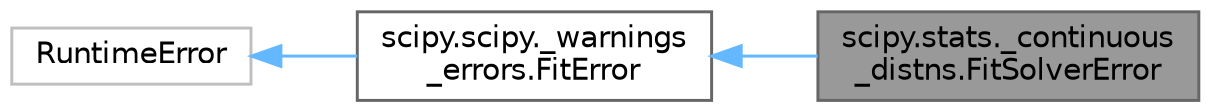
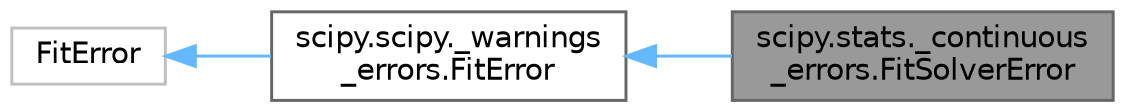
node "RuntimeError": label "RuntimeError" -> "FitError"
node "scipy.stats._continuous _distns.FitSolverError": label "scipy.stats._continuous _distns.FitSolverError" -> "scipy.stats._continuous _errors.FitSolverError"
